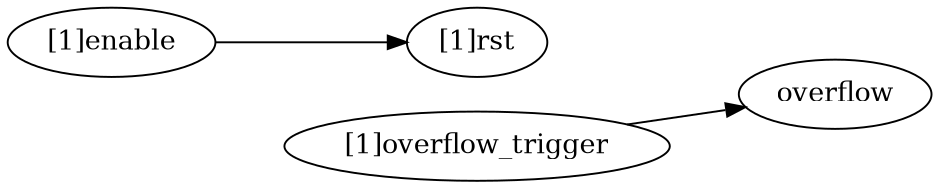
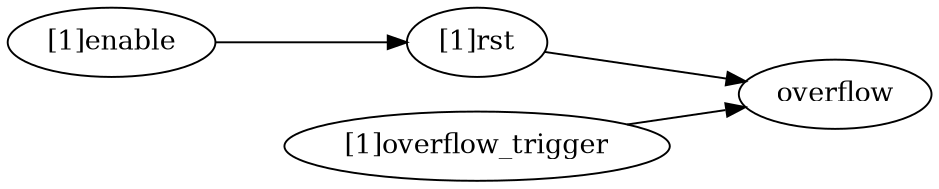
edge "[1]rst" -> "overflow": added
